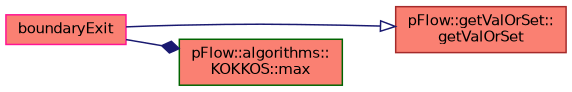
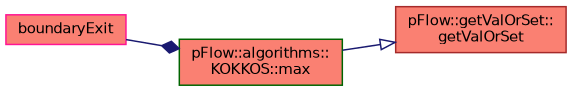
edge "boundaryExit" -> "pFlow::getValOrSet:: getValOrSet": now "pFlow::algorithms:: KOKKOS::max" -> "pFlow::getValOrSet:: getValOrSet"
